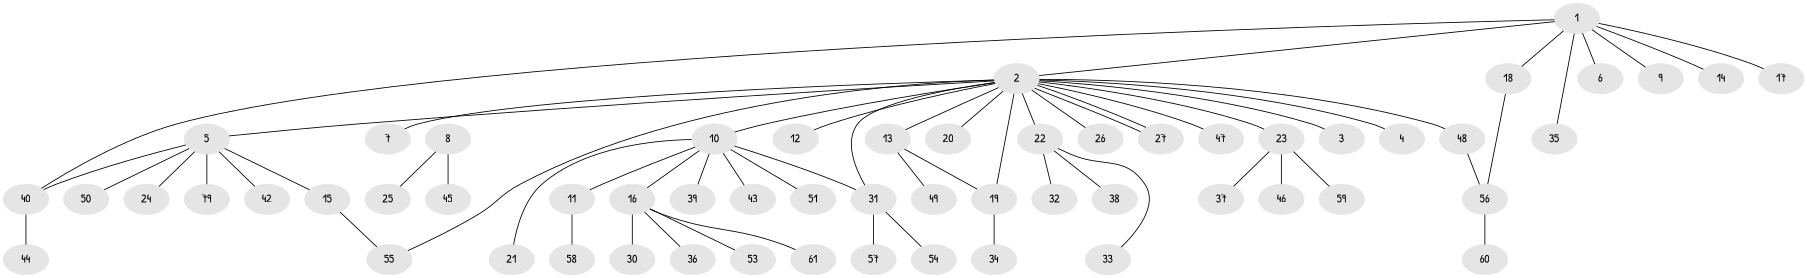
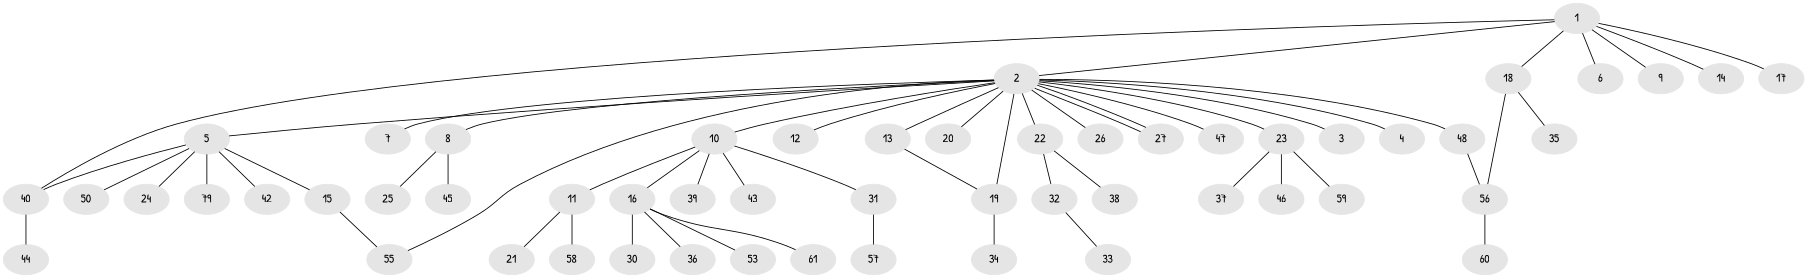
edge "1" -- "35": now "18" -- "35"
edge "2" -- "31": now "2" -- "8"
edge "10" -- "21": now "11" -- "21"
edge "22" -- "33": now "32" -- "33"
node "51": removed
node "49": removed
node "54": removed
